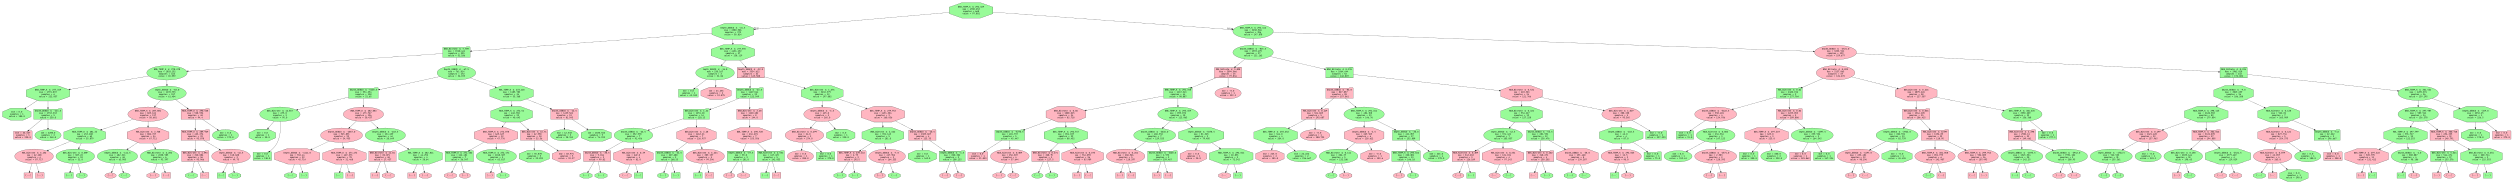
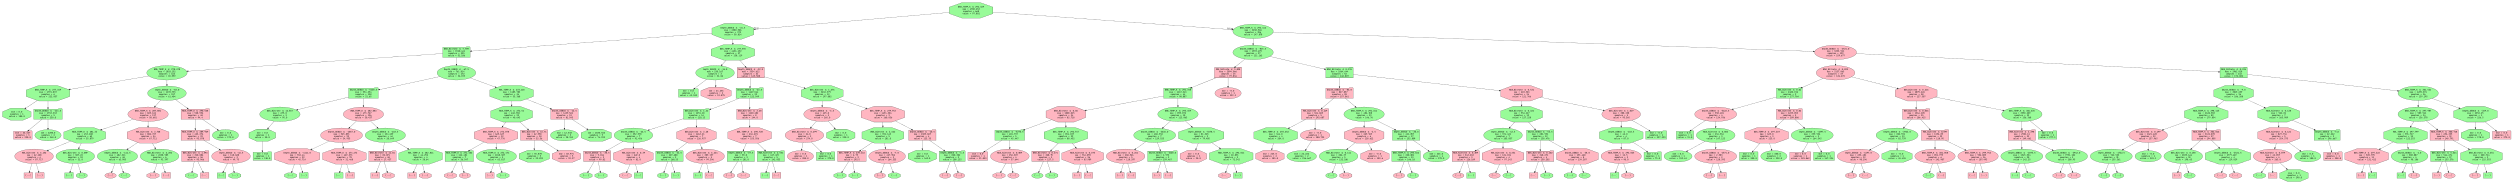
edge "WOA_Nitrate <= 12.567 mse = 675.0 samples = 2 value = 95.0" -> "mse = 0.0 samples = 1 value = 110.0": now "mse = 0.0 samples = 1 value = 50.0" -> "mse = 0.0 samples = 1 value = 110.0"
edge "WOA_TEMP_K <= 293.652 mse = 344.0 samples = 4 value = 204.0" -> "mse = 22.222 samples = 2 value = 216.667": now "mse = -0.0 samples = 1 value = 180.795" -> "mse = 22.222 samples = 2 value = 216.667"
